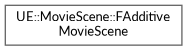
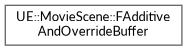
node "UE::MovieScene::FAdditive MovieScene": label "UE::MovieScene::FAdditive MovieScene" -> "UE::MovieScene::FAdditive AndOverrideBuffer"
